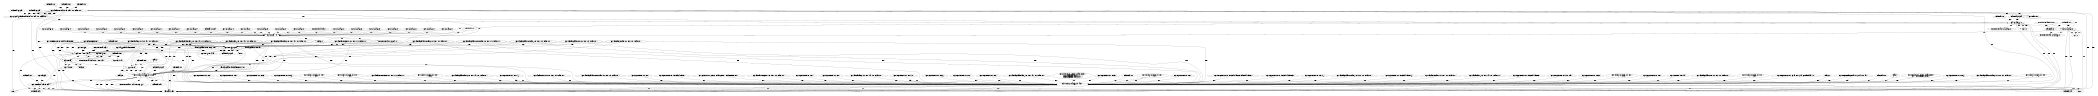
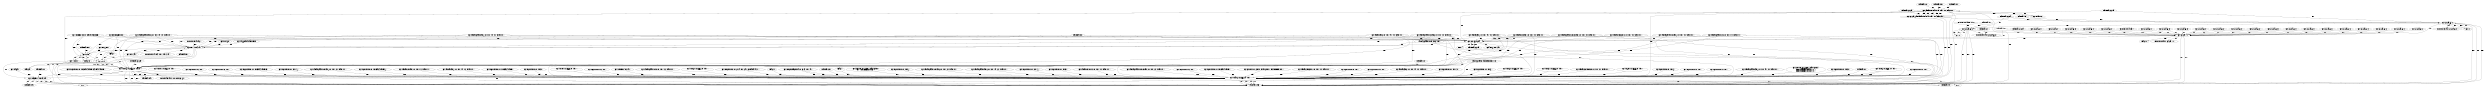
edge "(ControlStructure,if (advance < 0))" -> "(Call,tptr += advance)": now "(Call,advance < 0)" -> "(Call,tptr += advance)"
node "(MethodParameterIn,u_int len)": removed
node "(Call,isonsap_string(ndo, tptr, tlen))": removed
